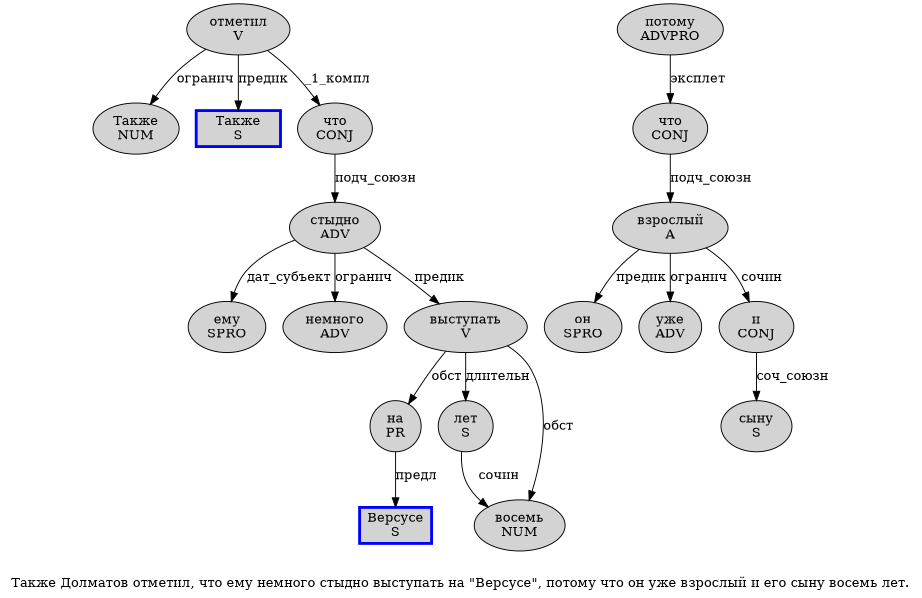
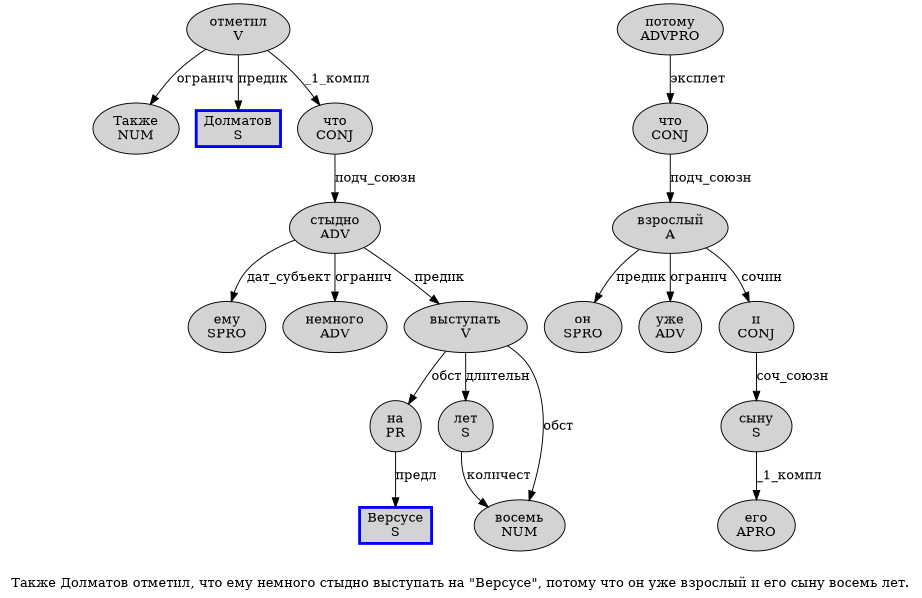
node "Также S": label "Также S" -> "Долматов S"
edge "лет S" -> "восемь NUM": label "сочин" -> "количест"
node "его APRO": added
